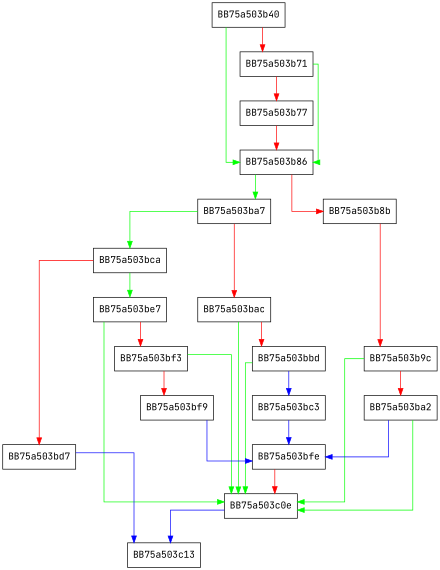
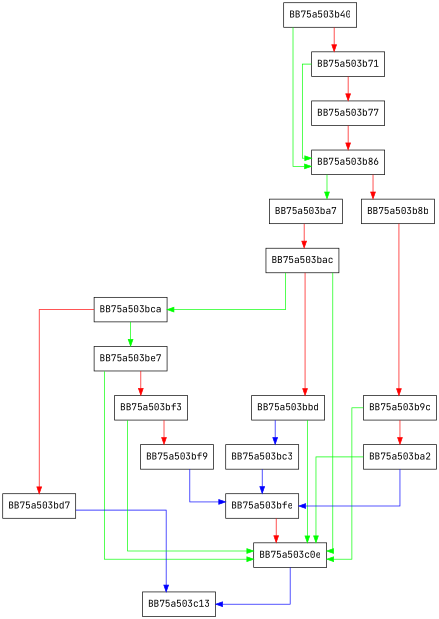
edge "BB75a503ba7" -> "BB75a503bca": now "BB75a503bac" -> "BB75a503bca"
